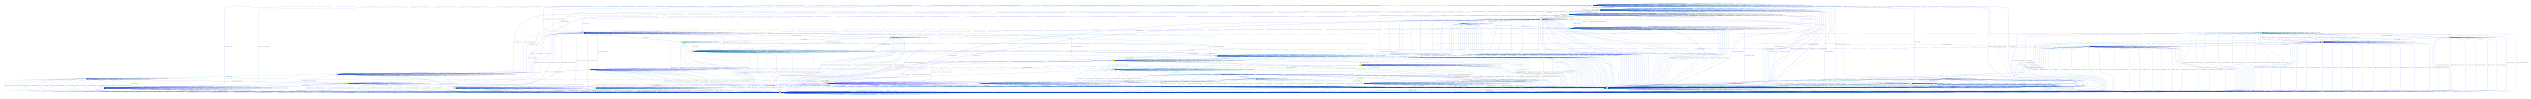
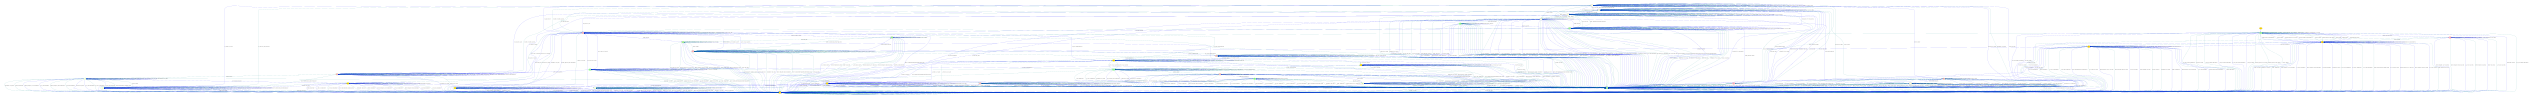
node "k": added
edge "ii" -> "n": removed, label "KEX30 / KEX31+NEWKEYS"
